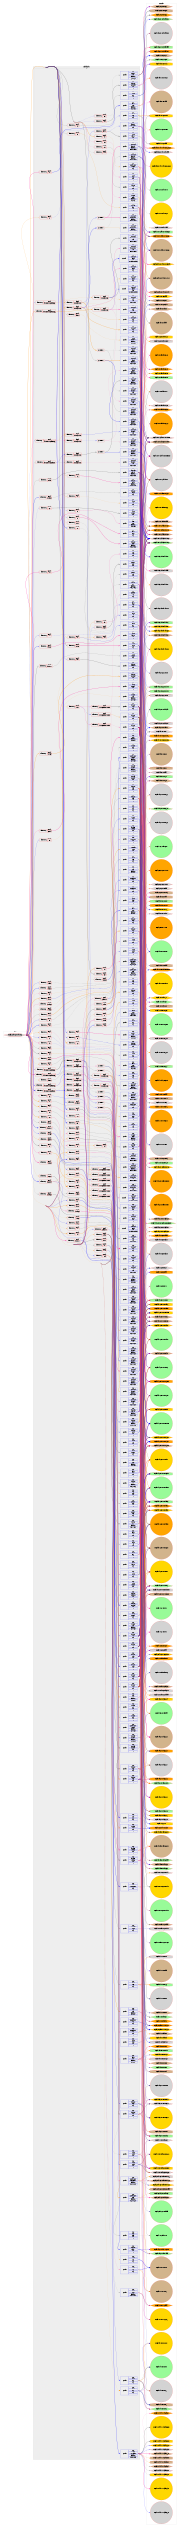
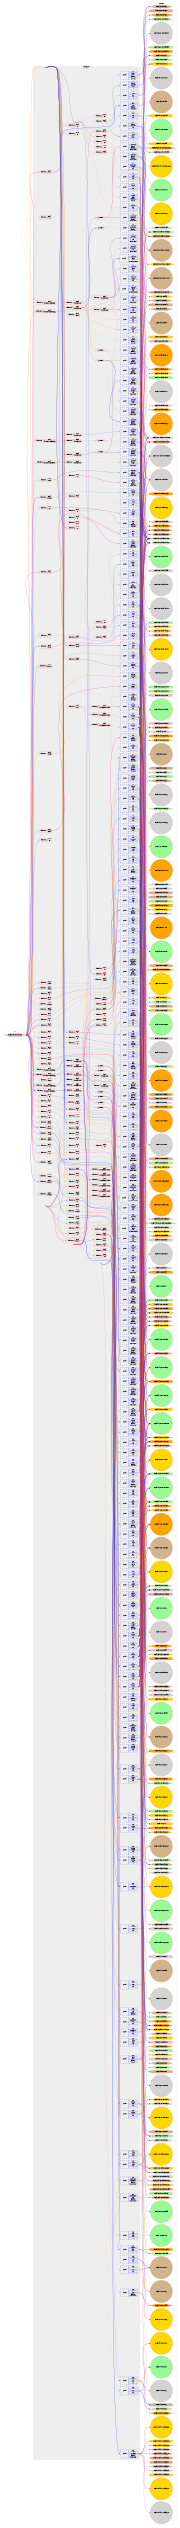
node "portage://dev-libs/libbpf-1.4.5": removed
